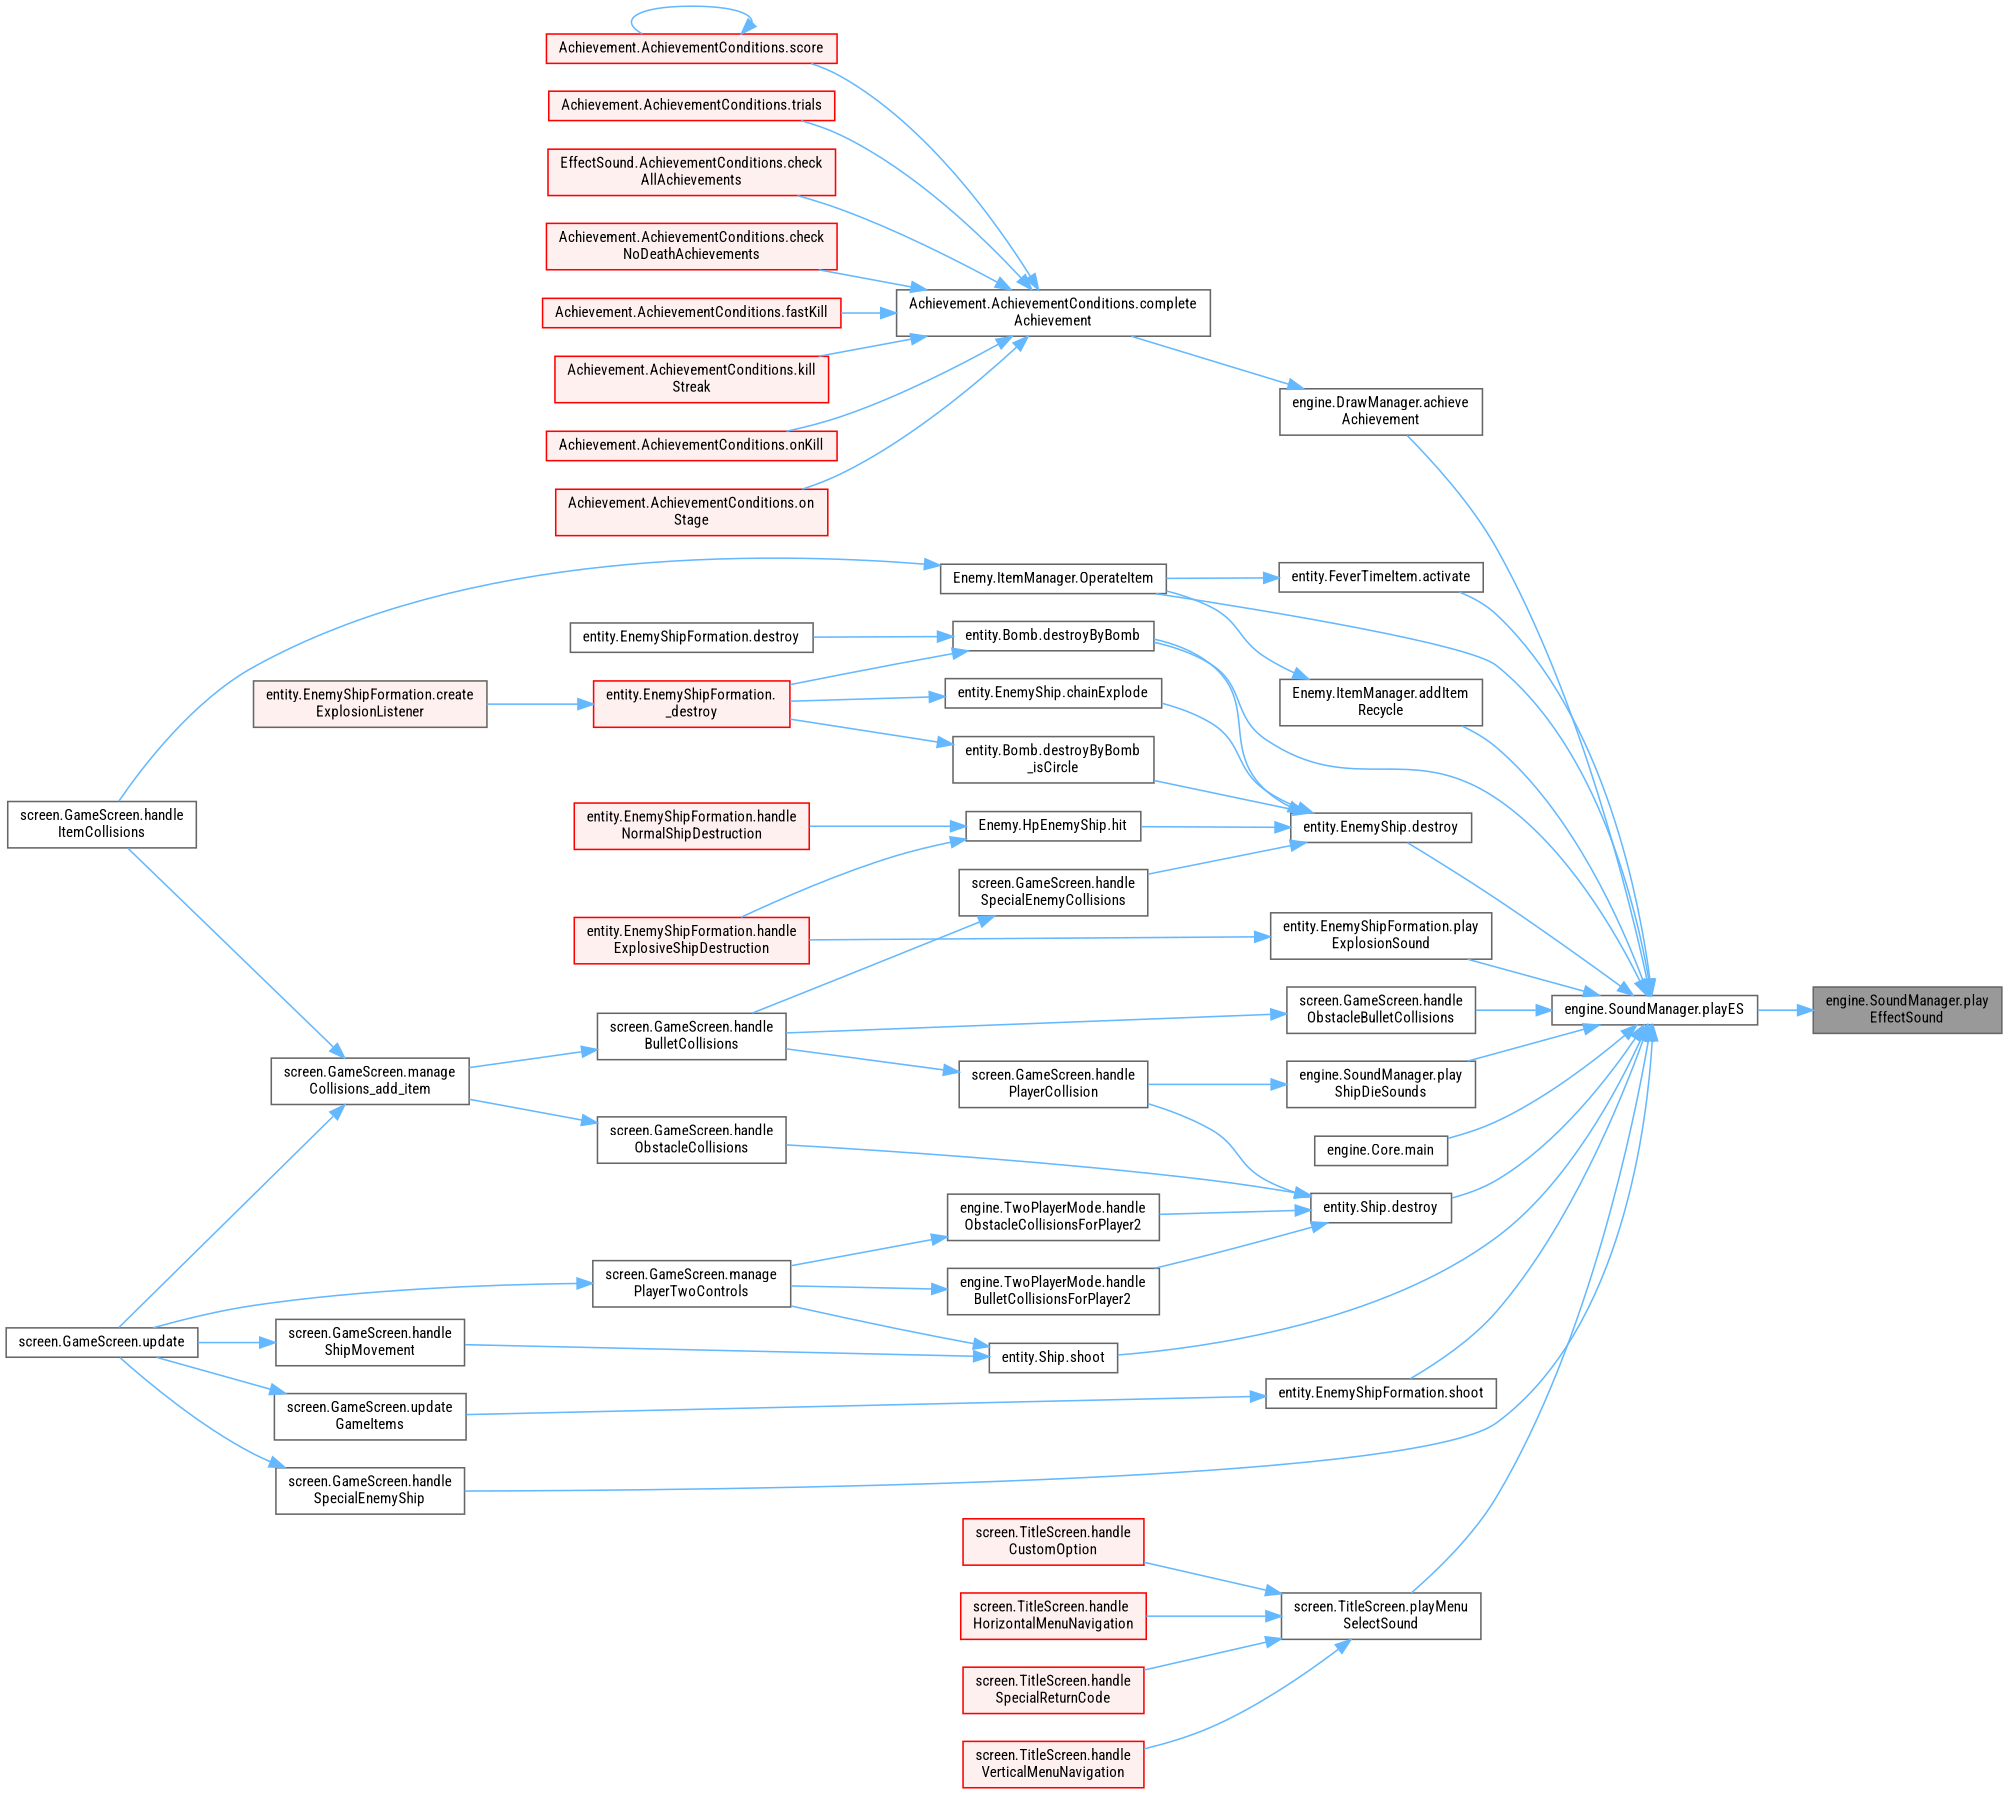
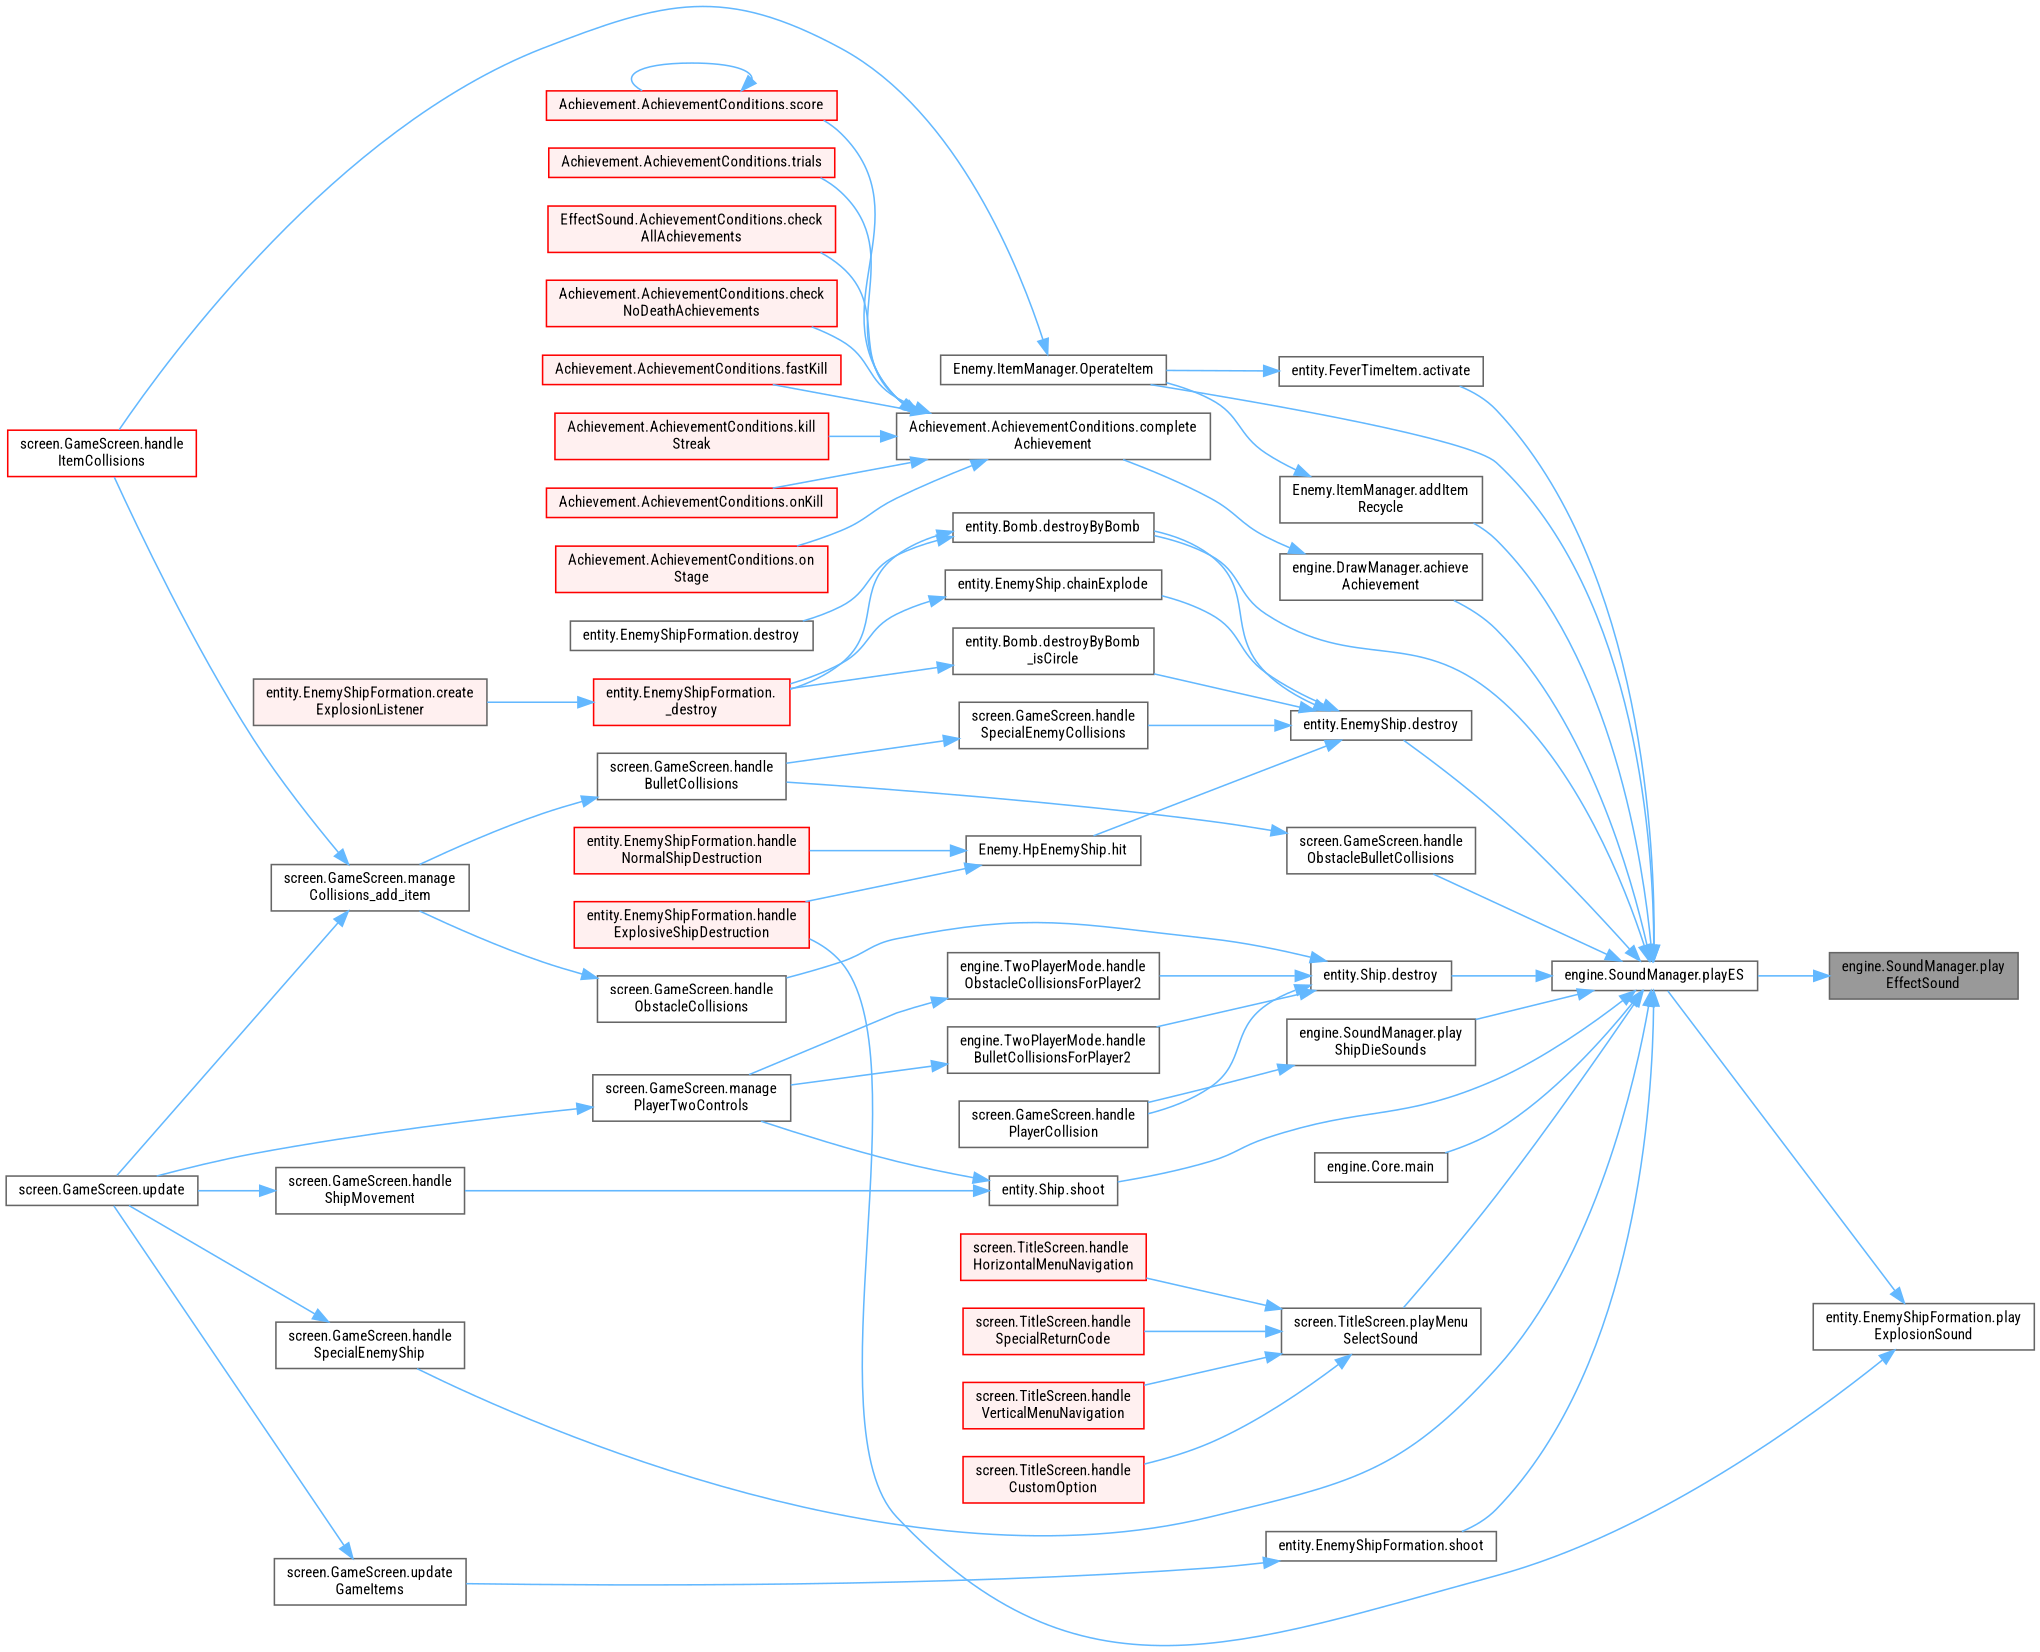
node "screen.GameScreen.handle ItemCollisions": color grey40 -> red
edge "entity.EnemyShipFormation.play ExplosionSound" -> "engine.SoundManager.playES": reversed
edge "screen.GameScreen.handle BulletCollisions" -> "screen.GameScreen.handle PlayerCollision": removed
